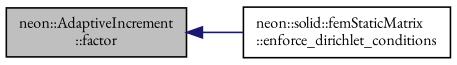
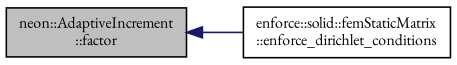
node "neon::solid::femStaticMatrix ::enforce_dirichlet_conditions": label "neon::solid::femStaticMatrix ::enforce_dirichlet_conditions" -> "enforce::solid::femStaticMatrix ::enforce_dirichlet_conditions"
